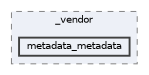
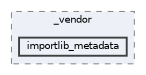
node "metadata_metadata": label "metadata_metadata" -> "importlib_metadata"
